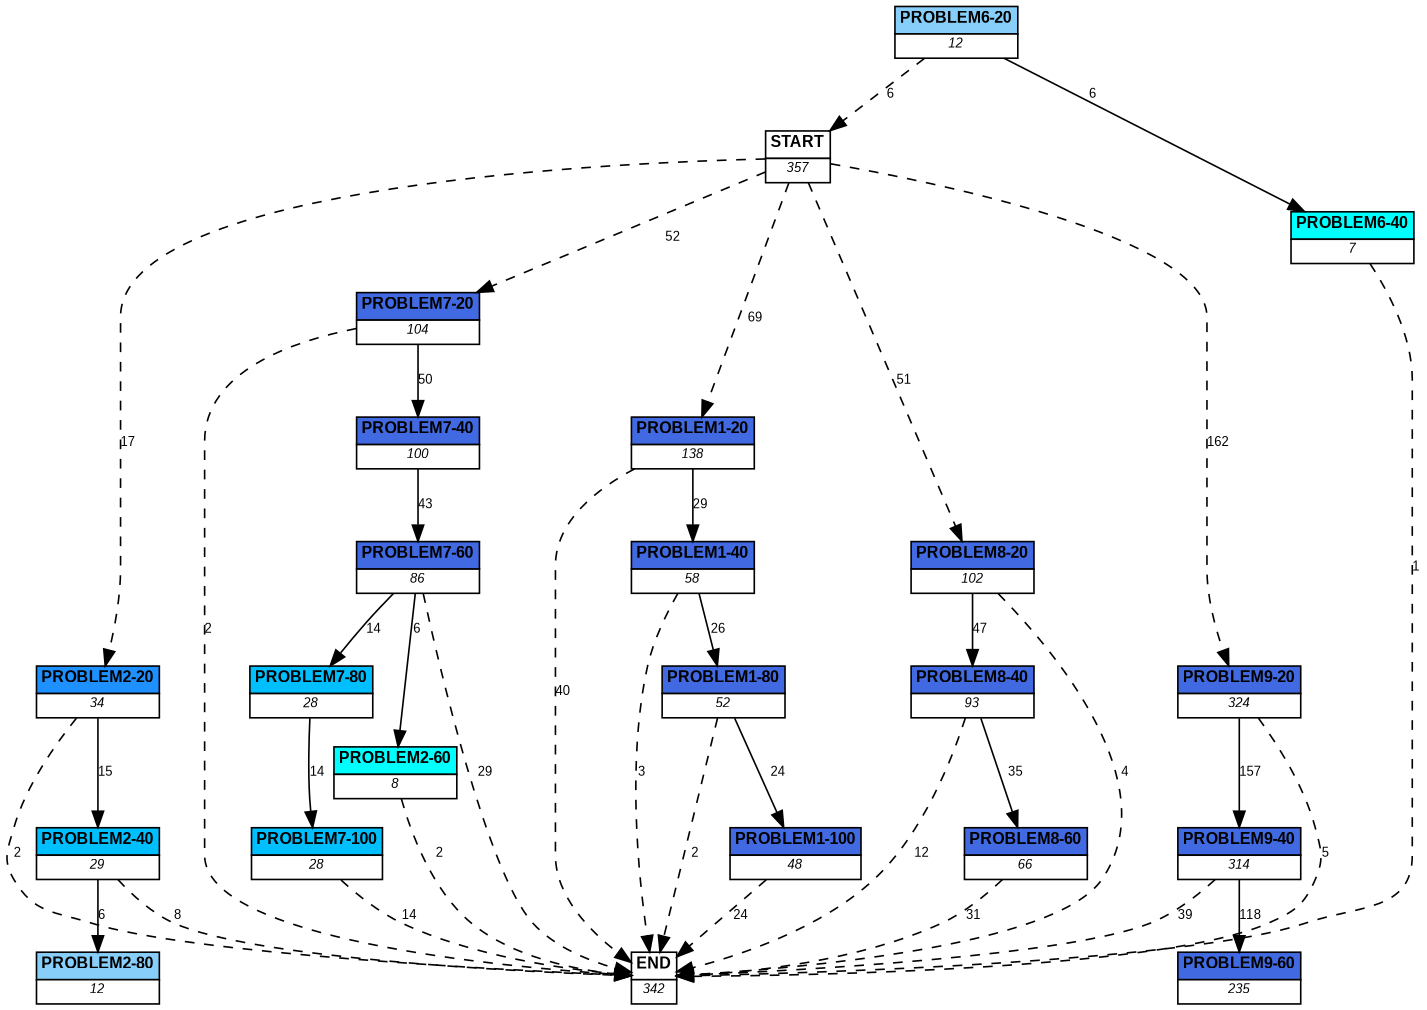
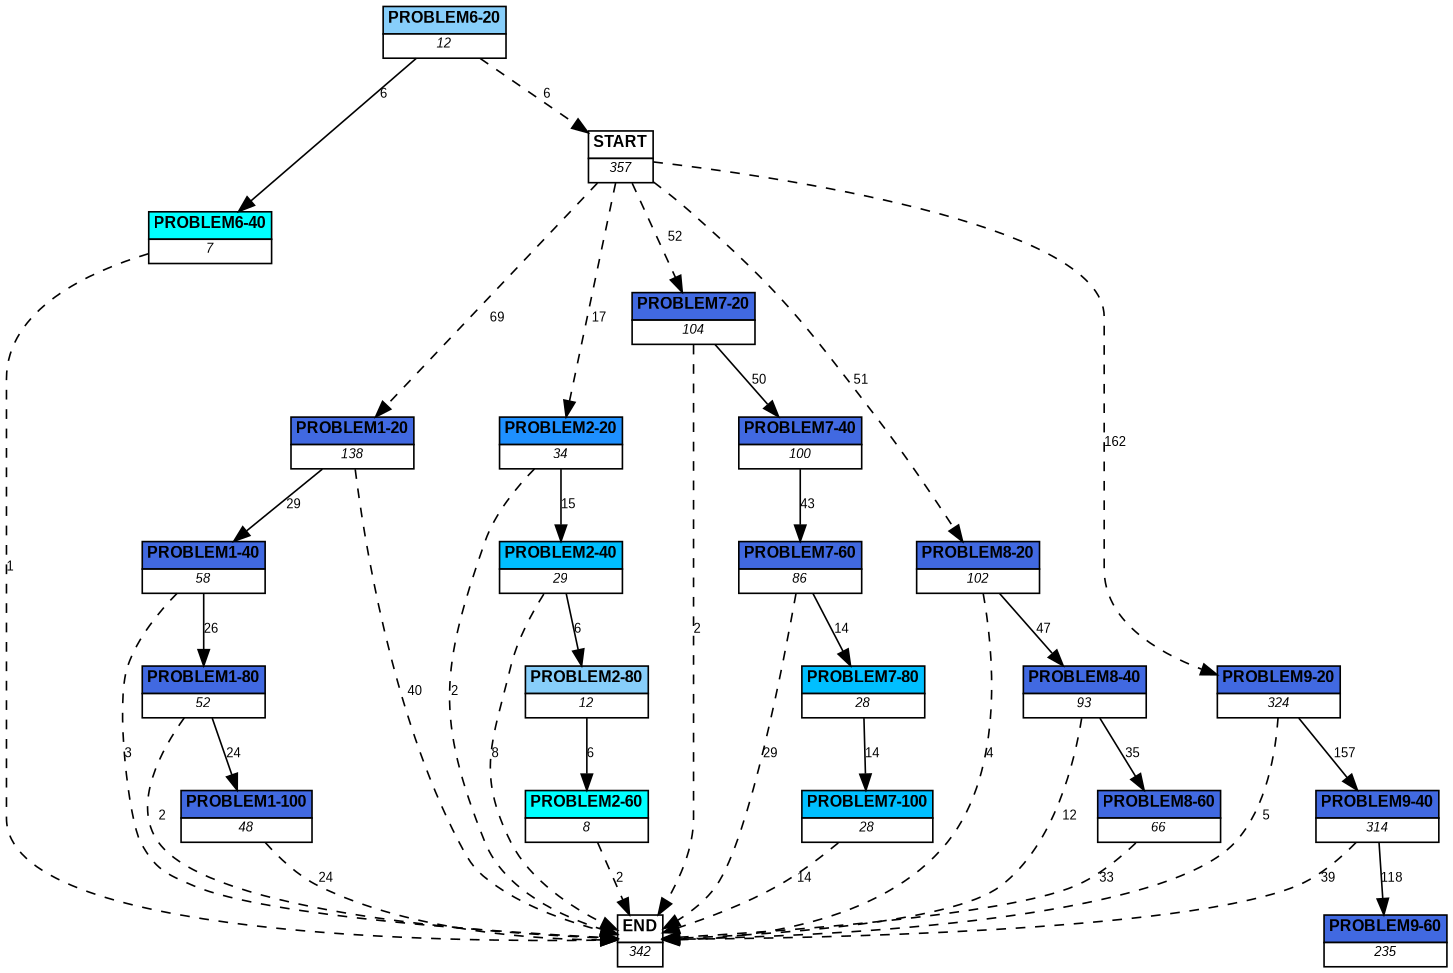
edge "PROBLEM7-60" -> "PROBLEM2-60": now "PROBLEM2-80" -> "PROBLEM2-60"
edge "PROBLEM8-60" -> "END": label "31" -> "33"
